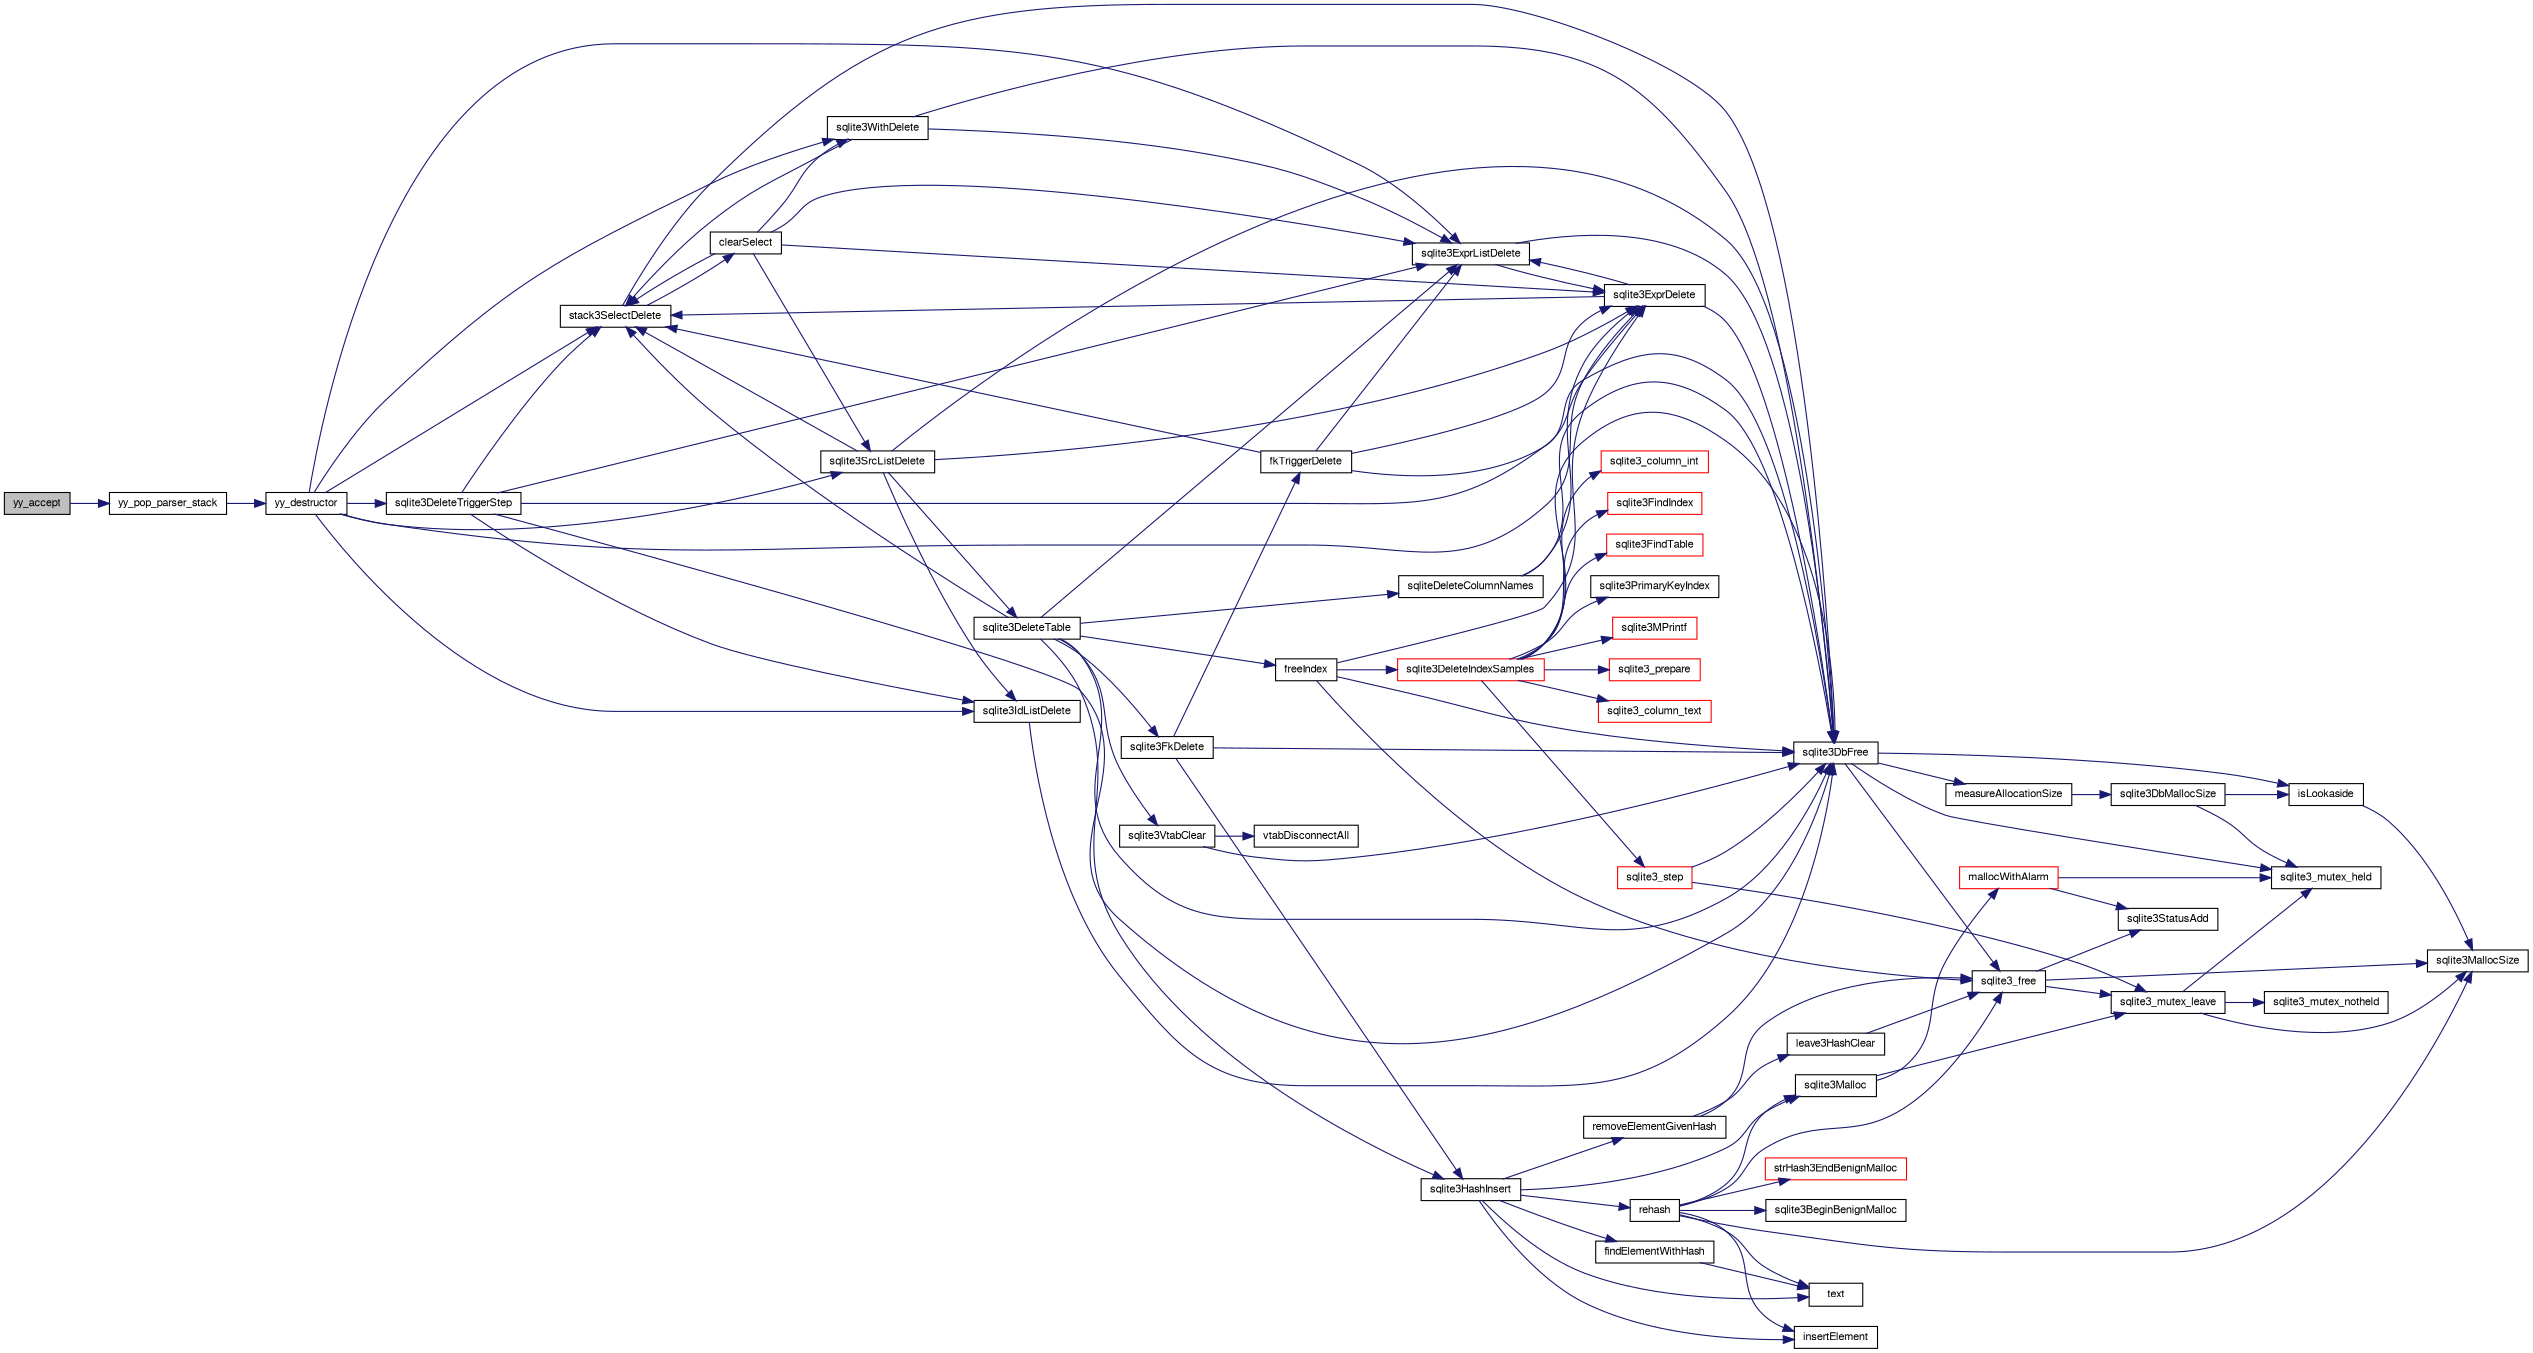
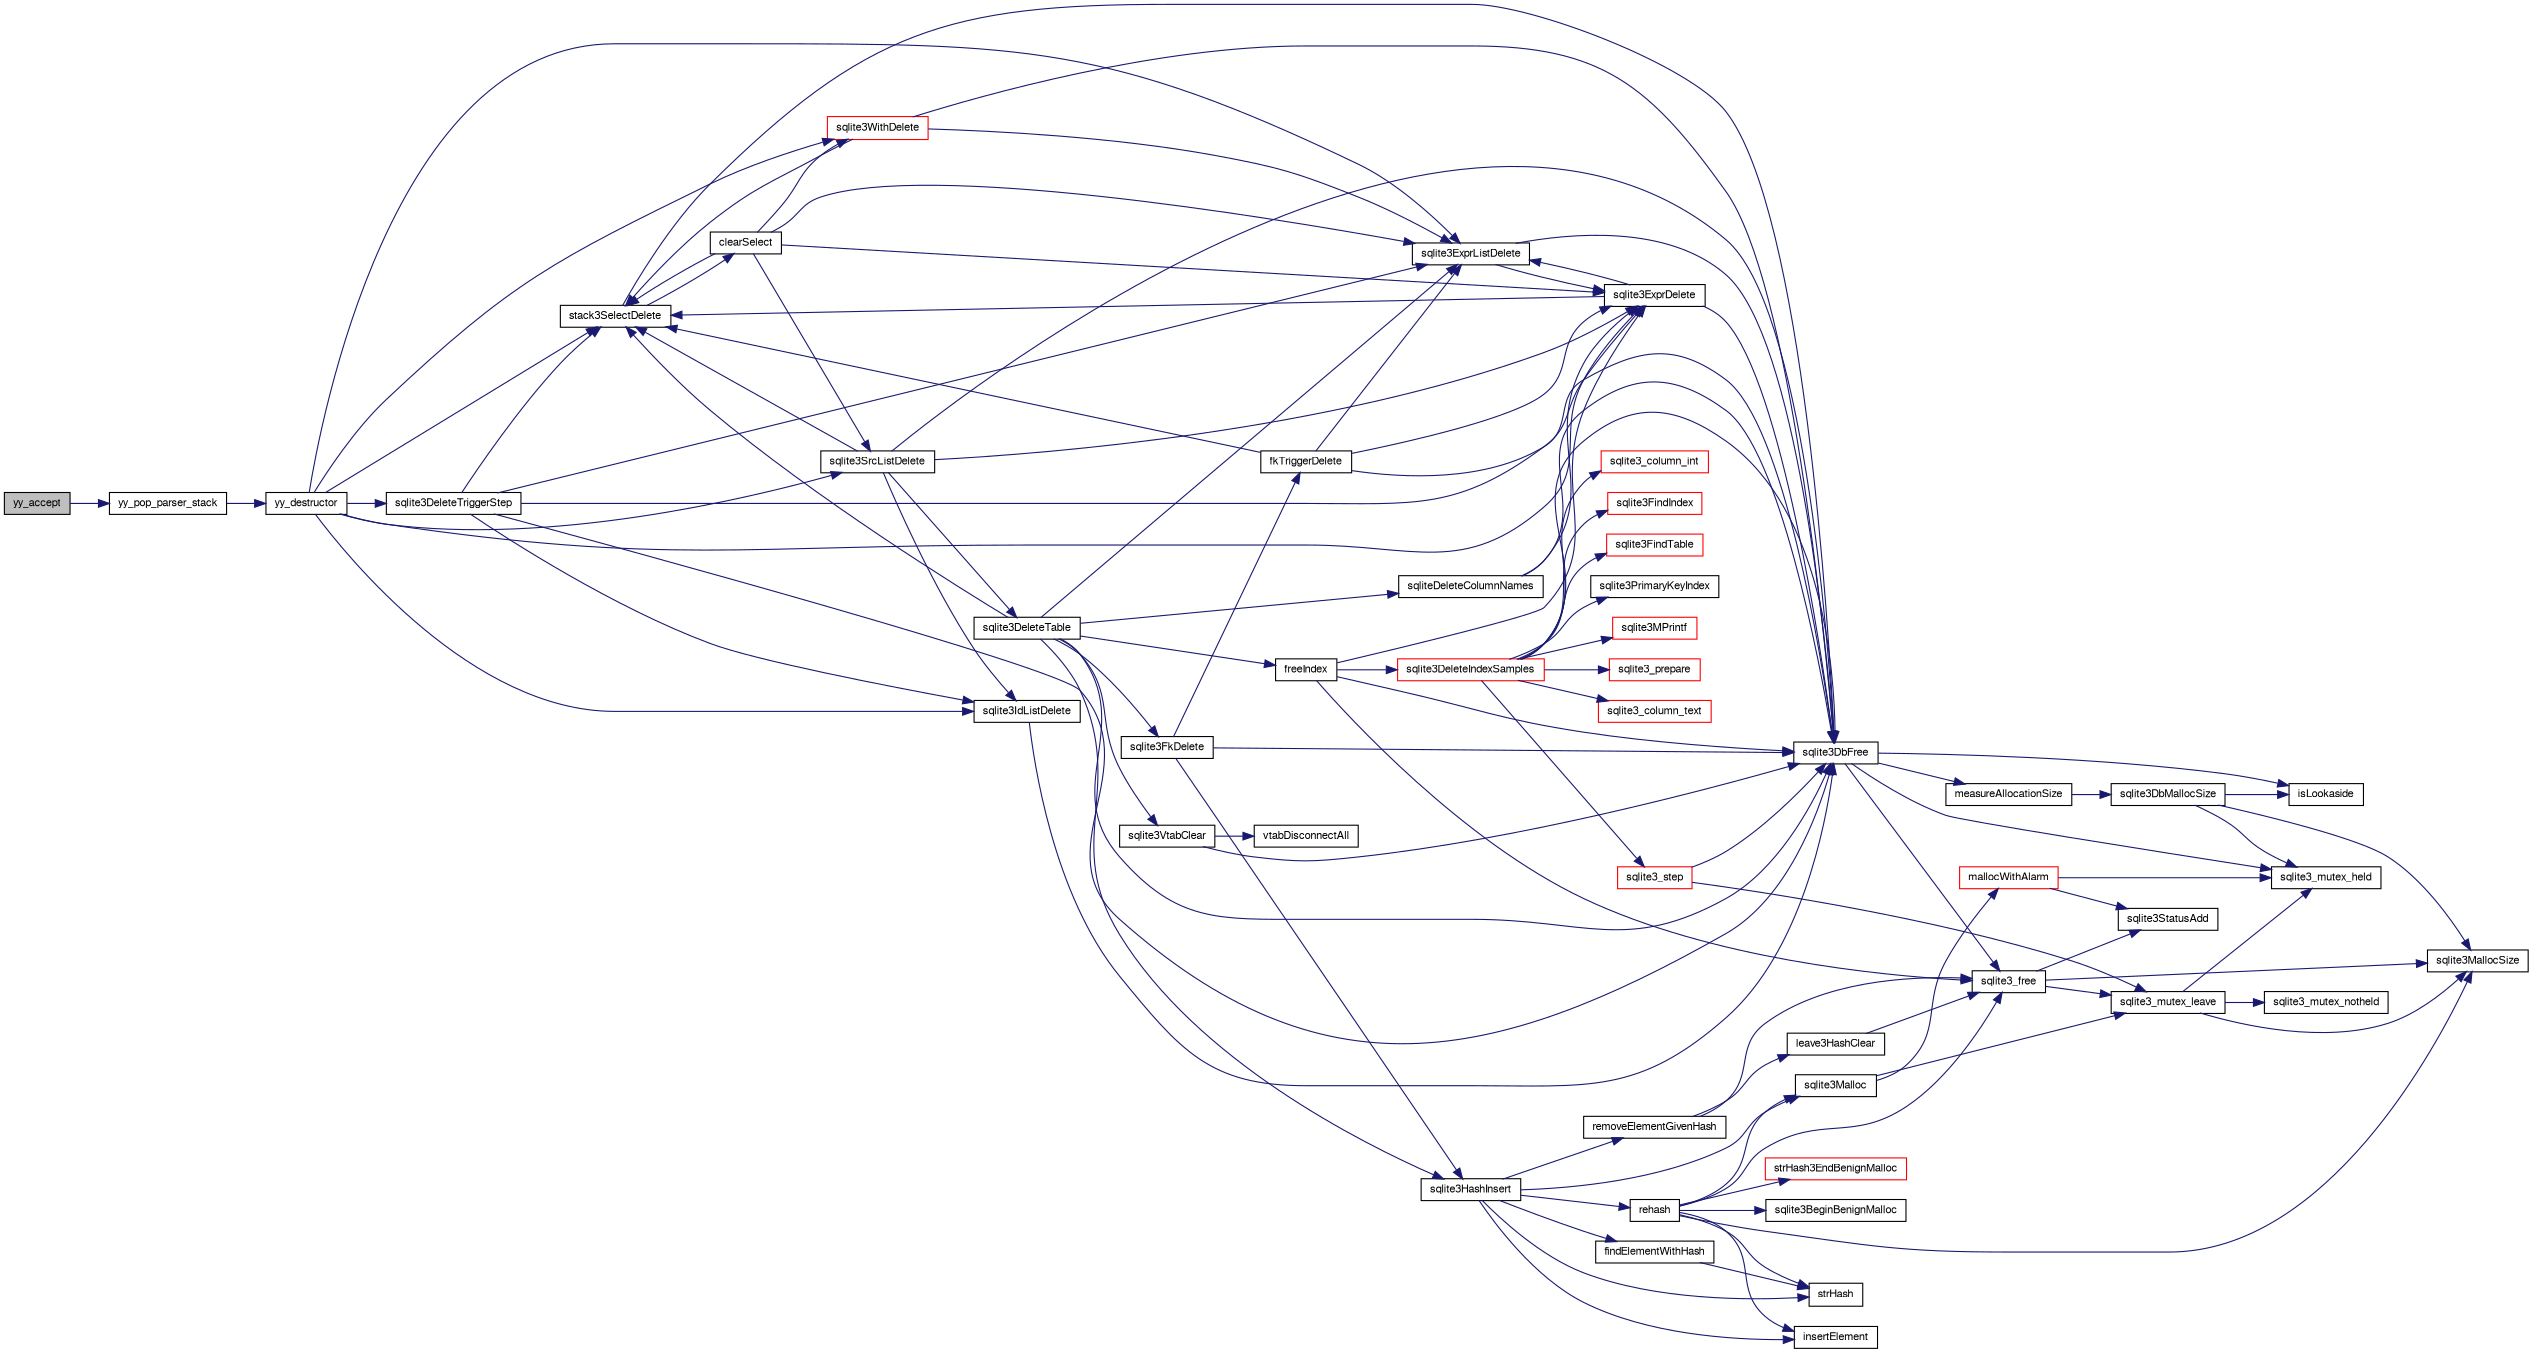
node "sqlite3WithDelete": color black -> red
edge "isLookaside" -> "sqlite3MallocSize": now "sqlite3DbMallocSize" -> "sqlite3MallocSize"
node "text": label "text" -> "strHash"
